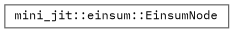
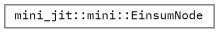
node "mini_jit::einsum::EinsumNode": label "mini_jit::einsum::EinsumNode" -> "mini_jit::mini::EinsumNode"
